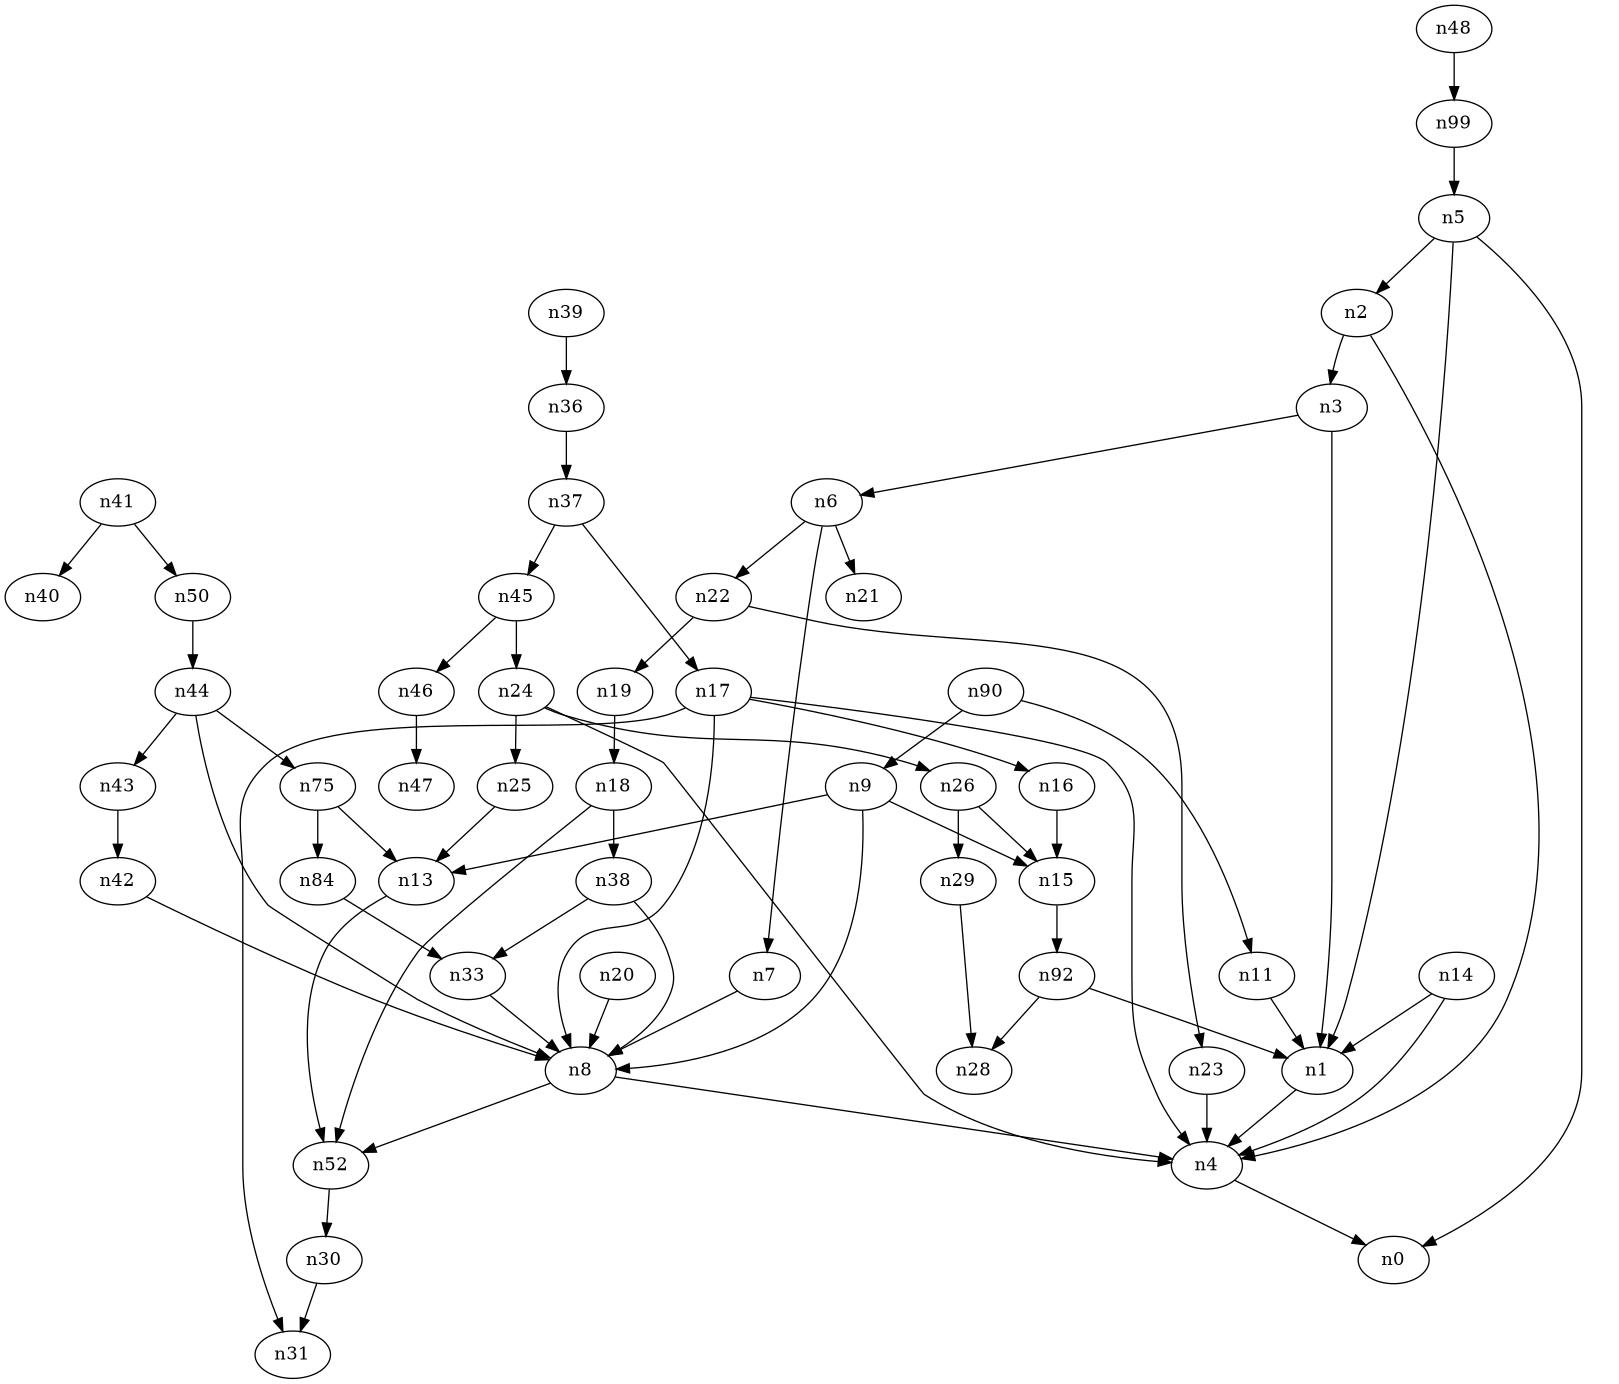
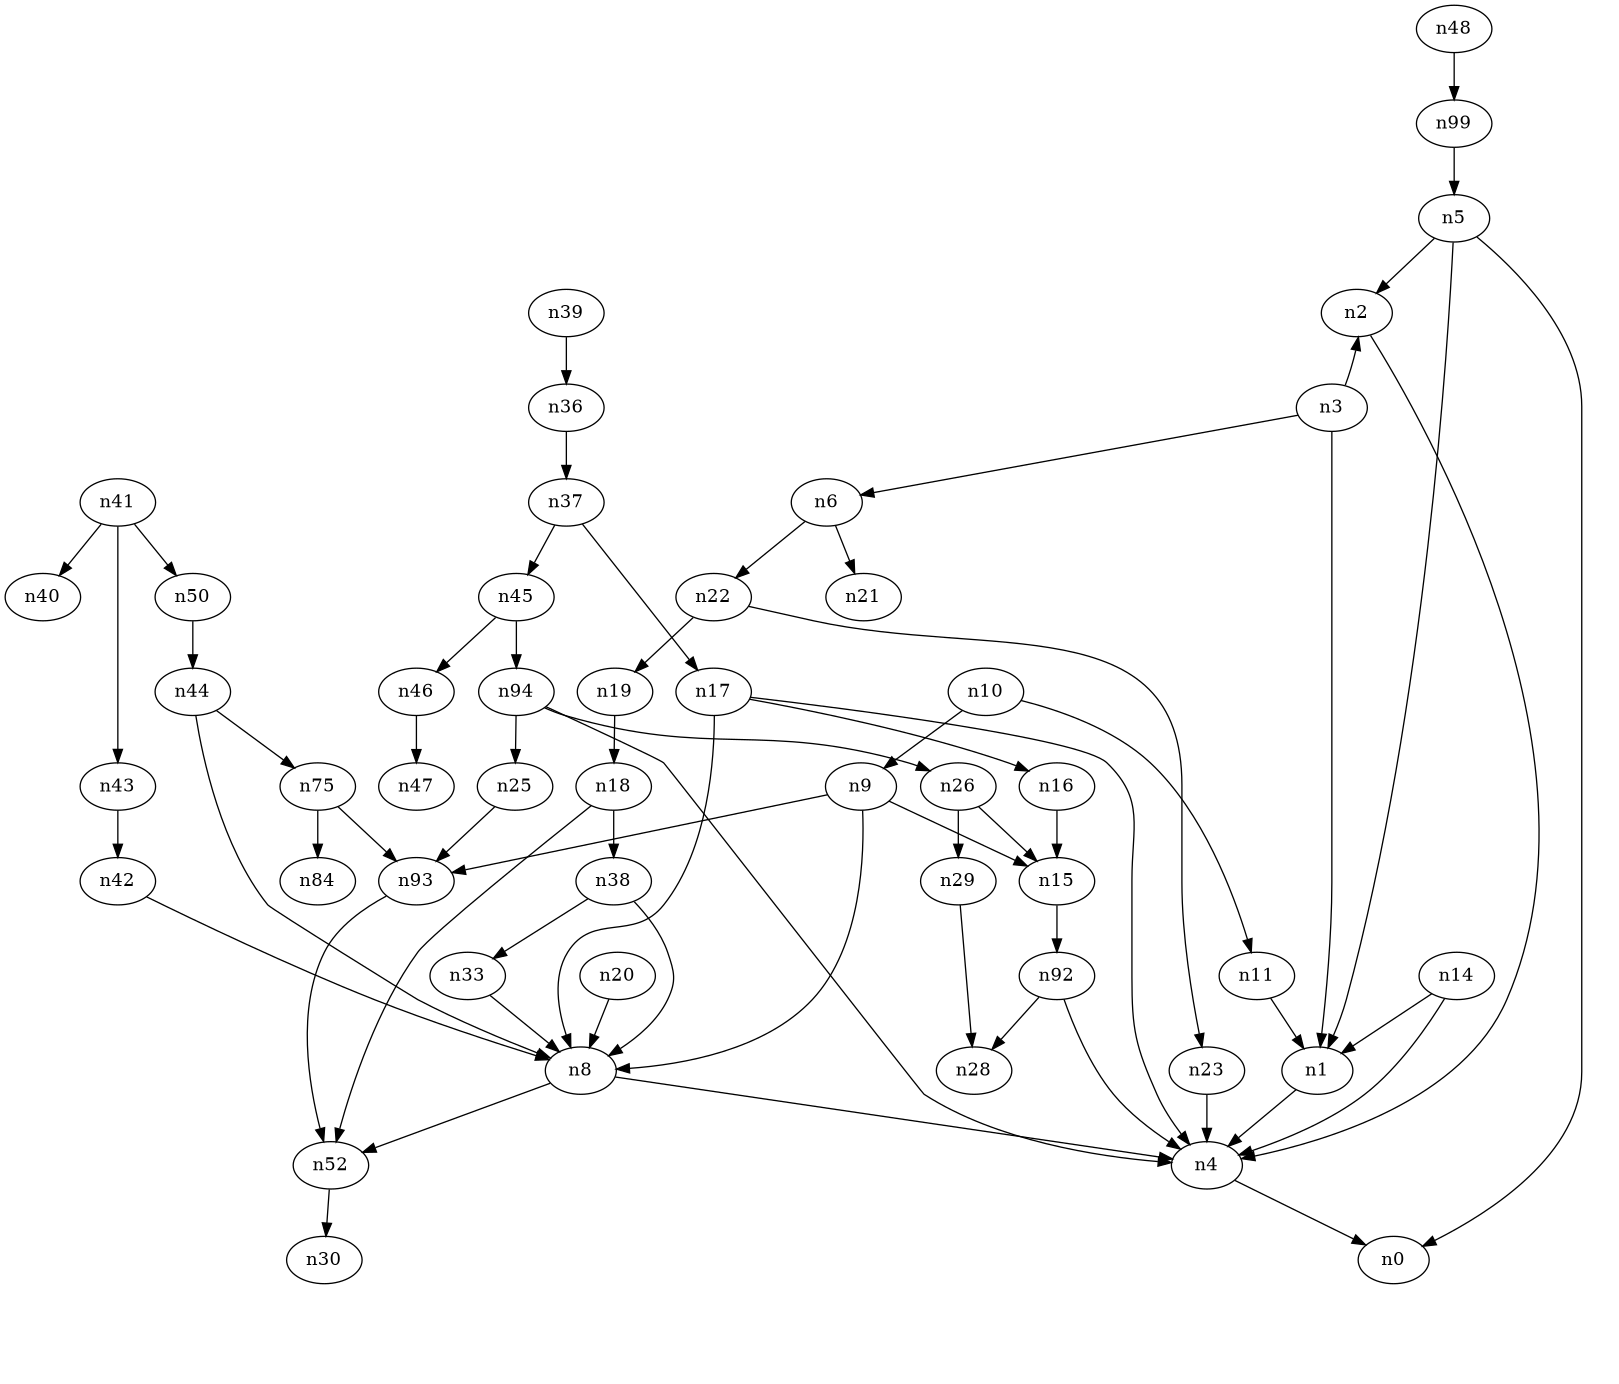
edge "n2" -> "n3": reversed
node "n24": label "n24" -> "n94"
node "n90": label "n90" -> "n10"
edge "n44" -> "n43": now "n41" -> "n43"
node "n13": label "n13" -> "n93"
edge "n84" -> "n33": removed
node "n7": removed
edge "n92" -> "n1": now "n92" -> "n4"
node "n31": removed
